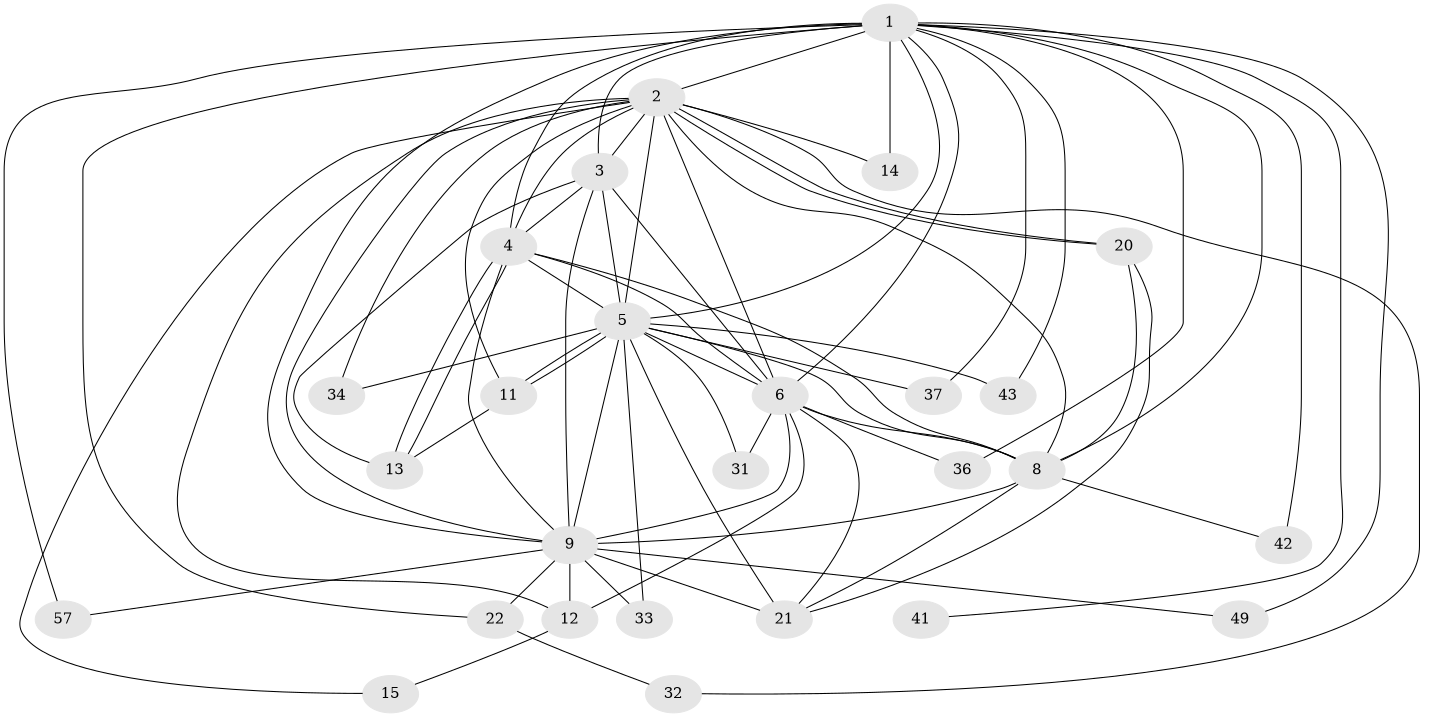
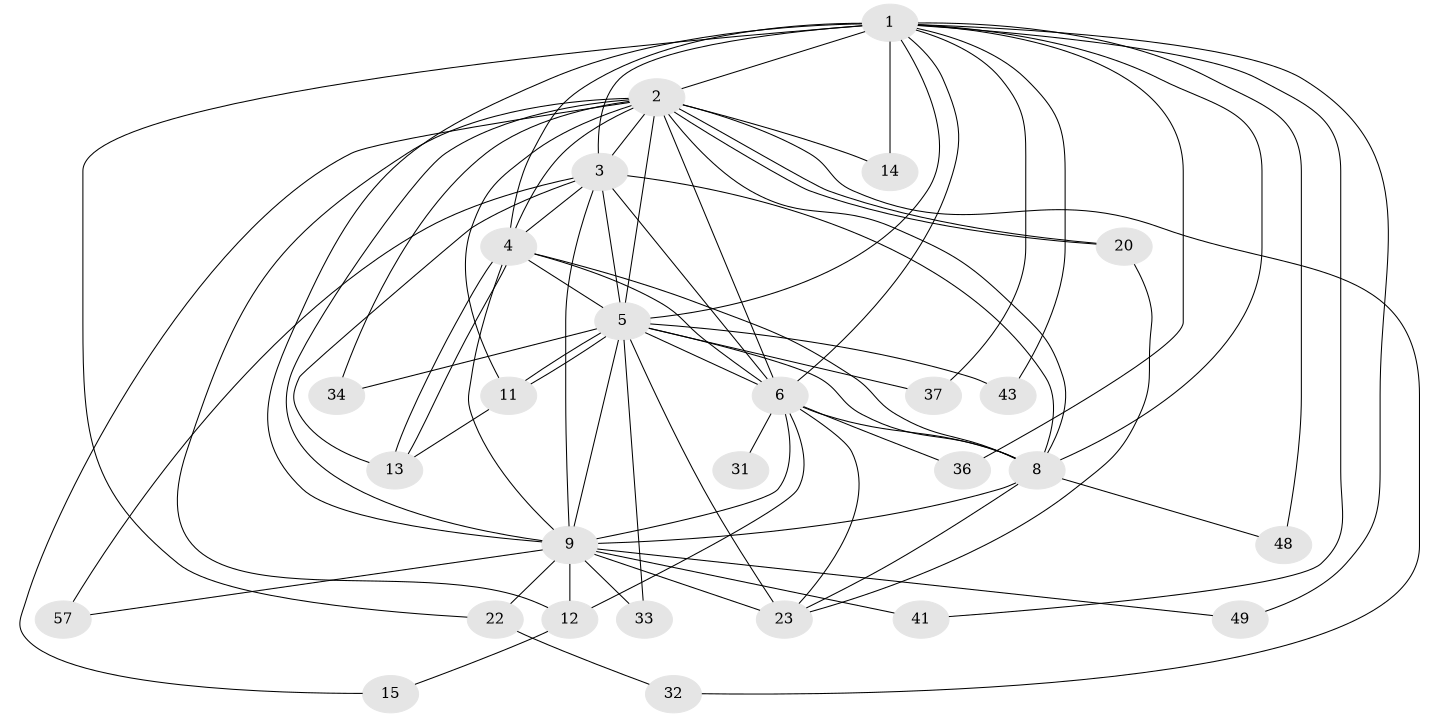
edge "1" -- "57": now "3" -- "57"
edge "20" -- "8": now "3" -- "8"
edge "5" -- "31": removed
node "42": label "42" -> "48"
edge "9" -- "41": added
node "21": label "21" -> "23"
